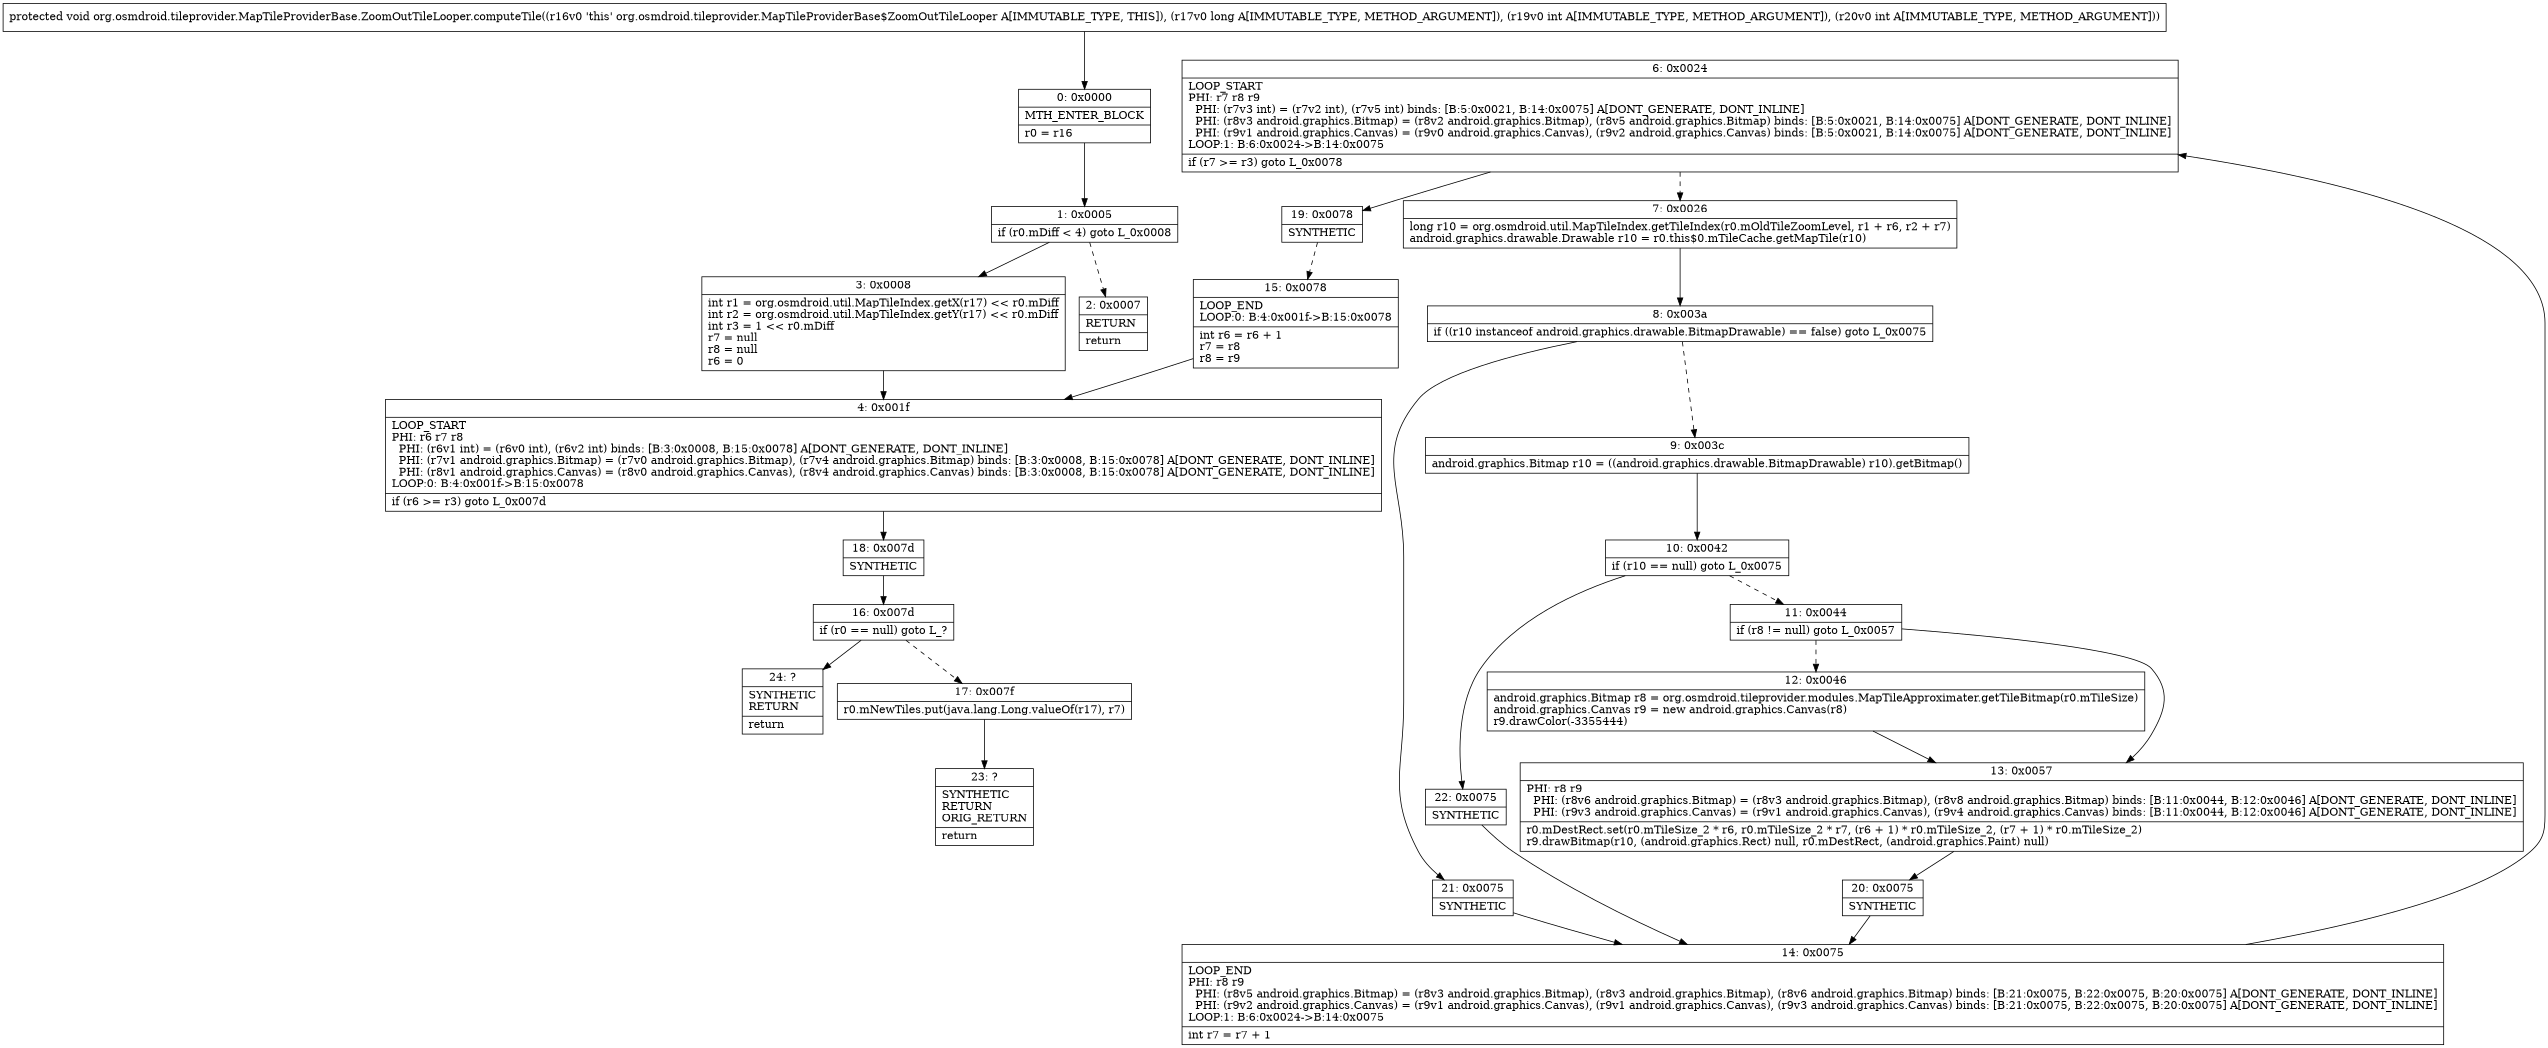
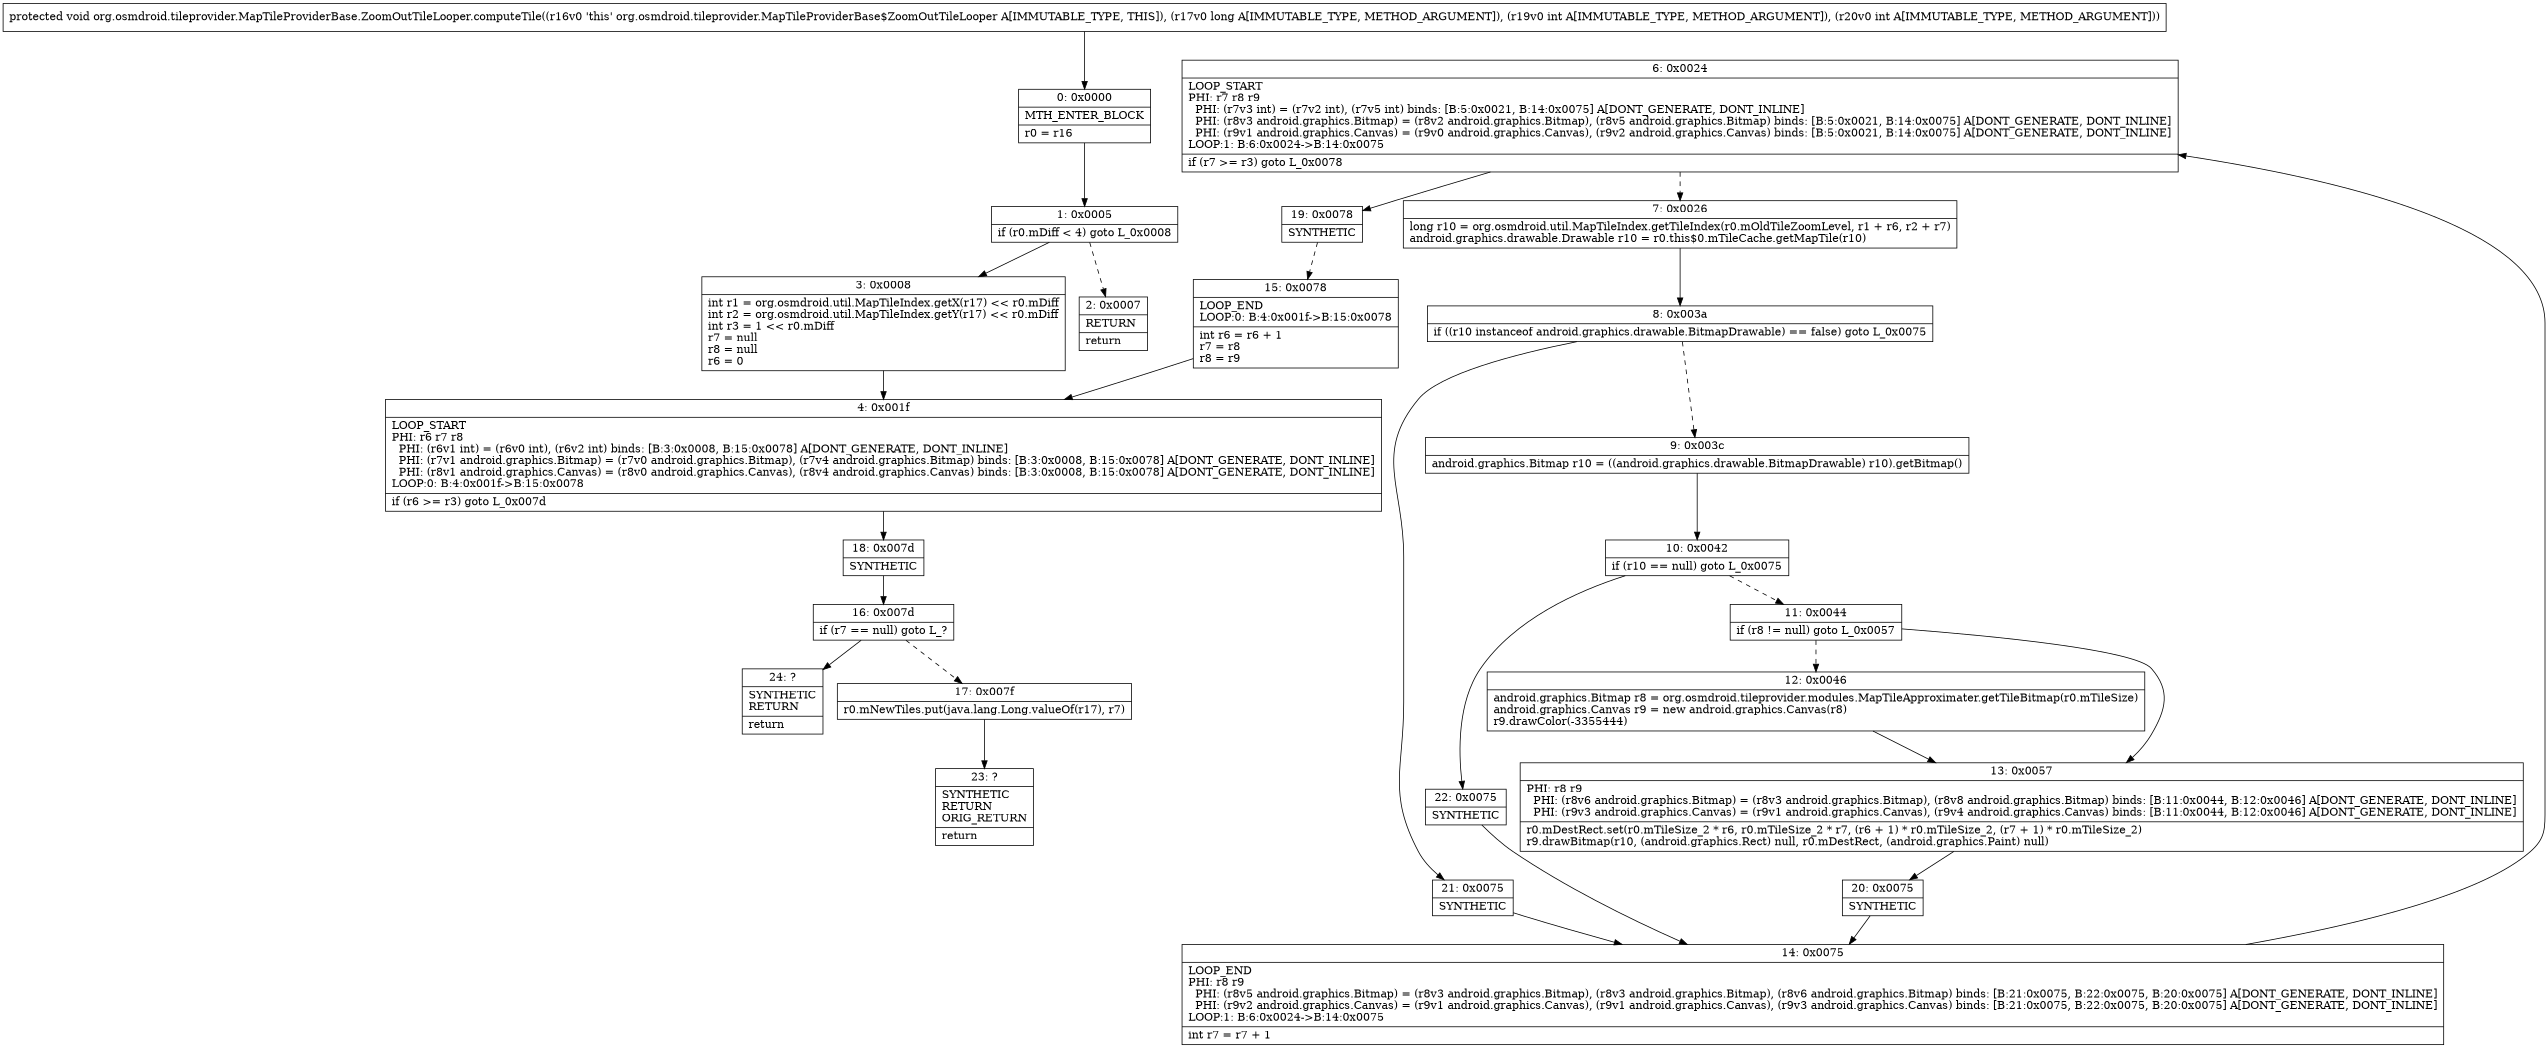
node "16: 0x007d": text "if (r0 == null) goto L_?" -> "if (r7 == null) goto L_?"
